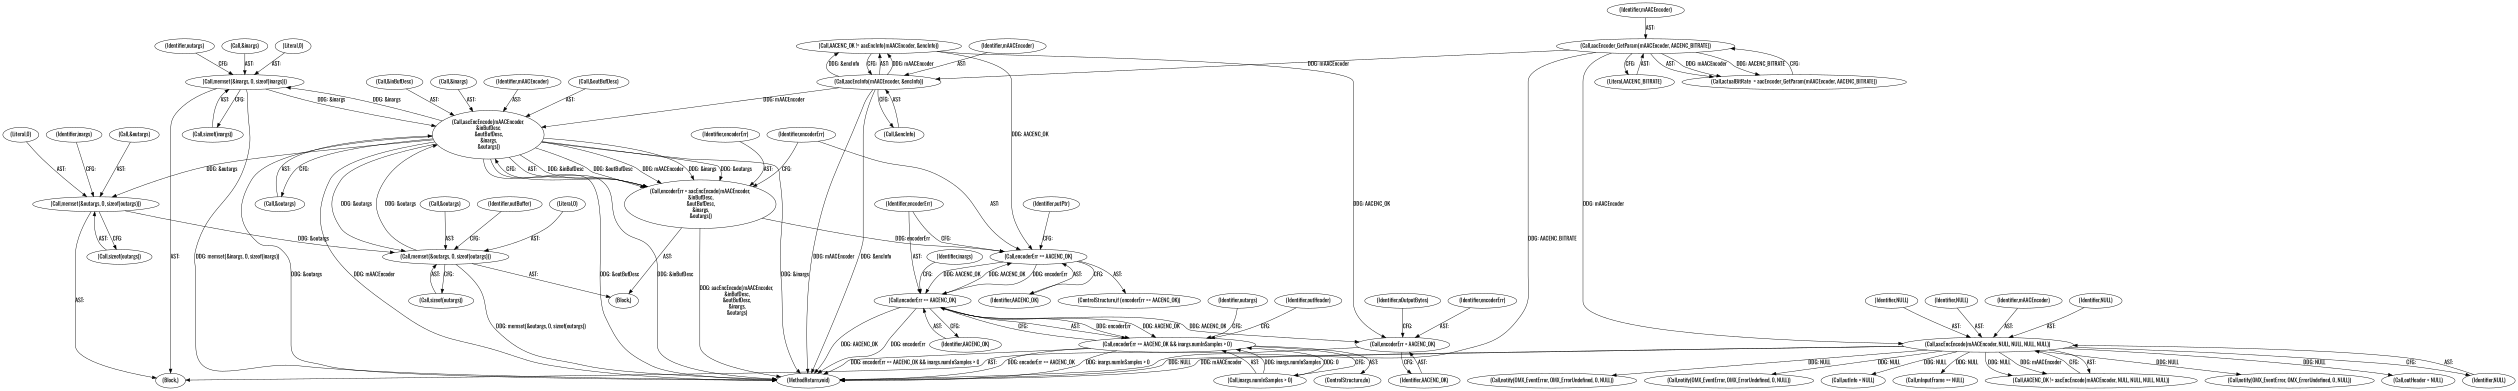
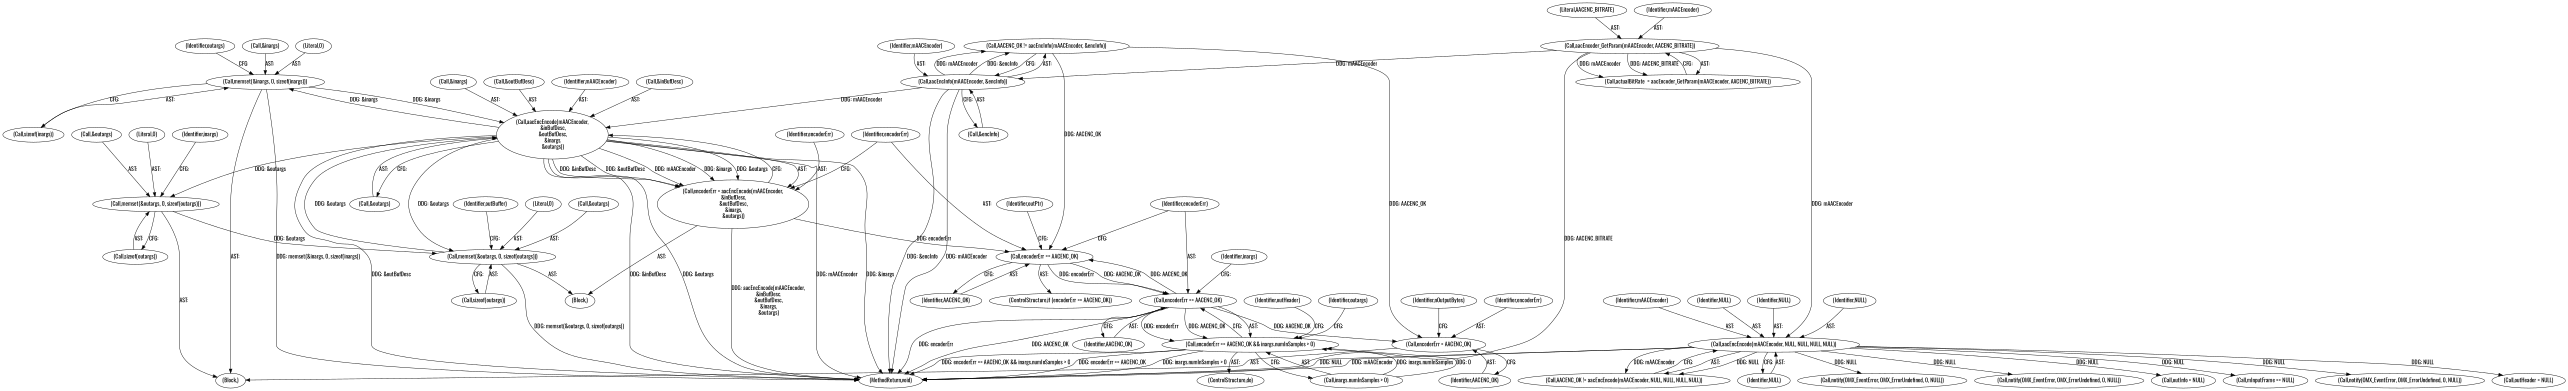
edge "(Call,aacEncoder_GetParam(mAACEncoder, AACENC_BITRATE))" -> "(Literal,AACENC_BITRATE)": removed, label "CFG:"
